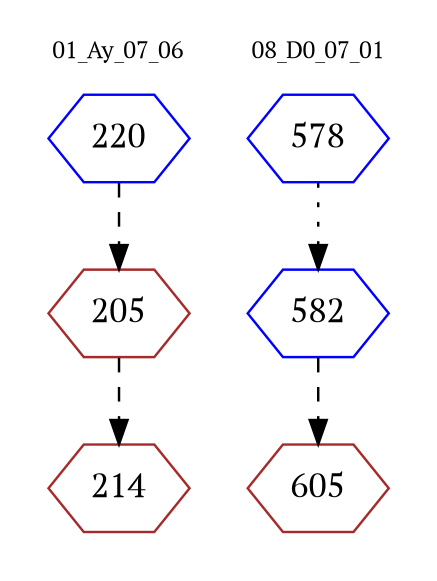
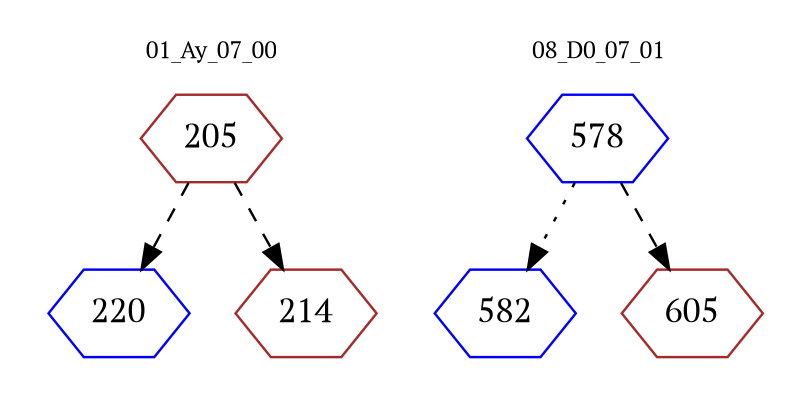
cluster "01_Ay_07_06": label "01_Ay_07_06" -> "01_Ay_07_00"
edge "220" -> "205": reversed
edge "582" -> "605": now "578" -> "605"
